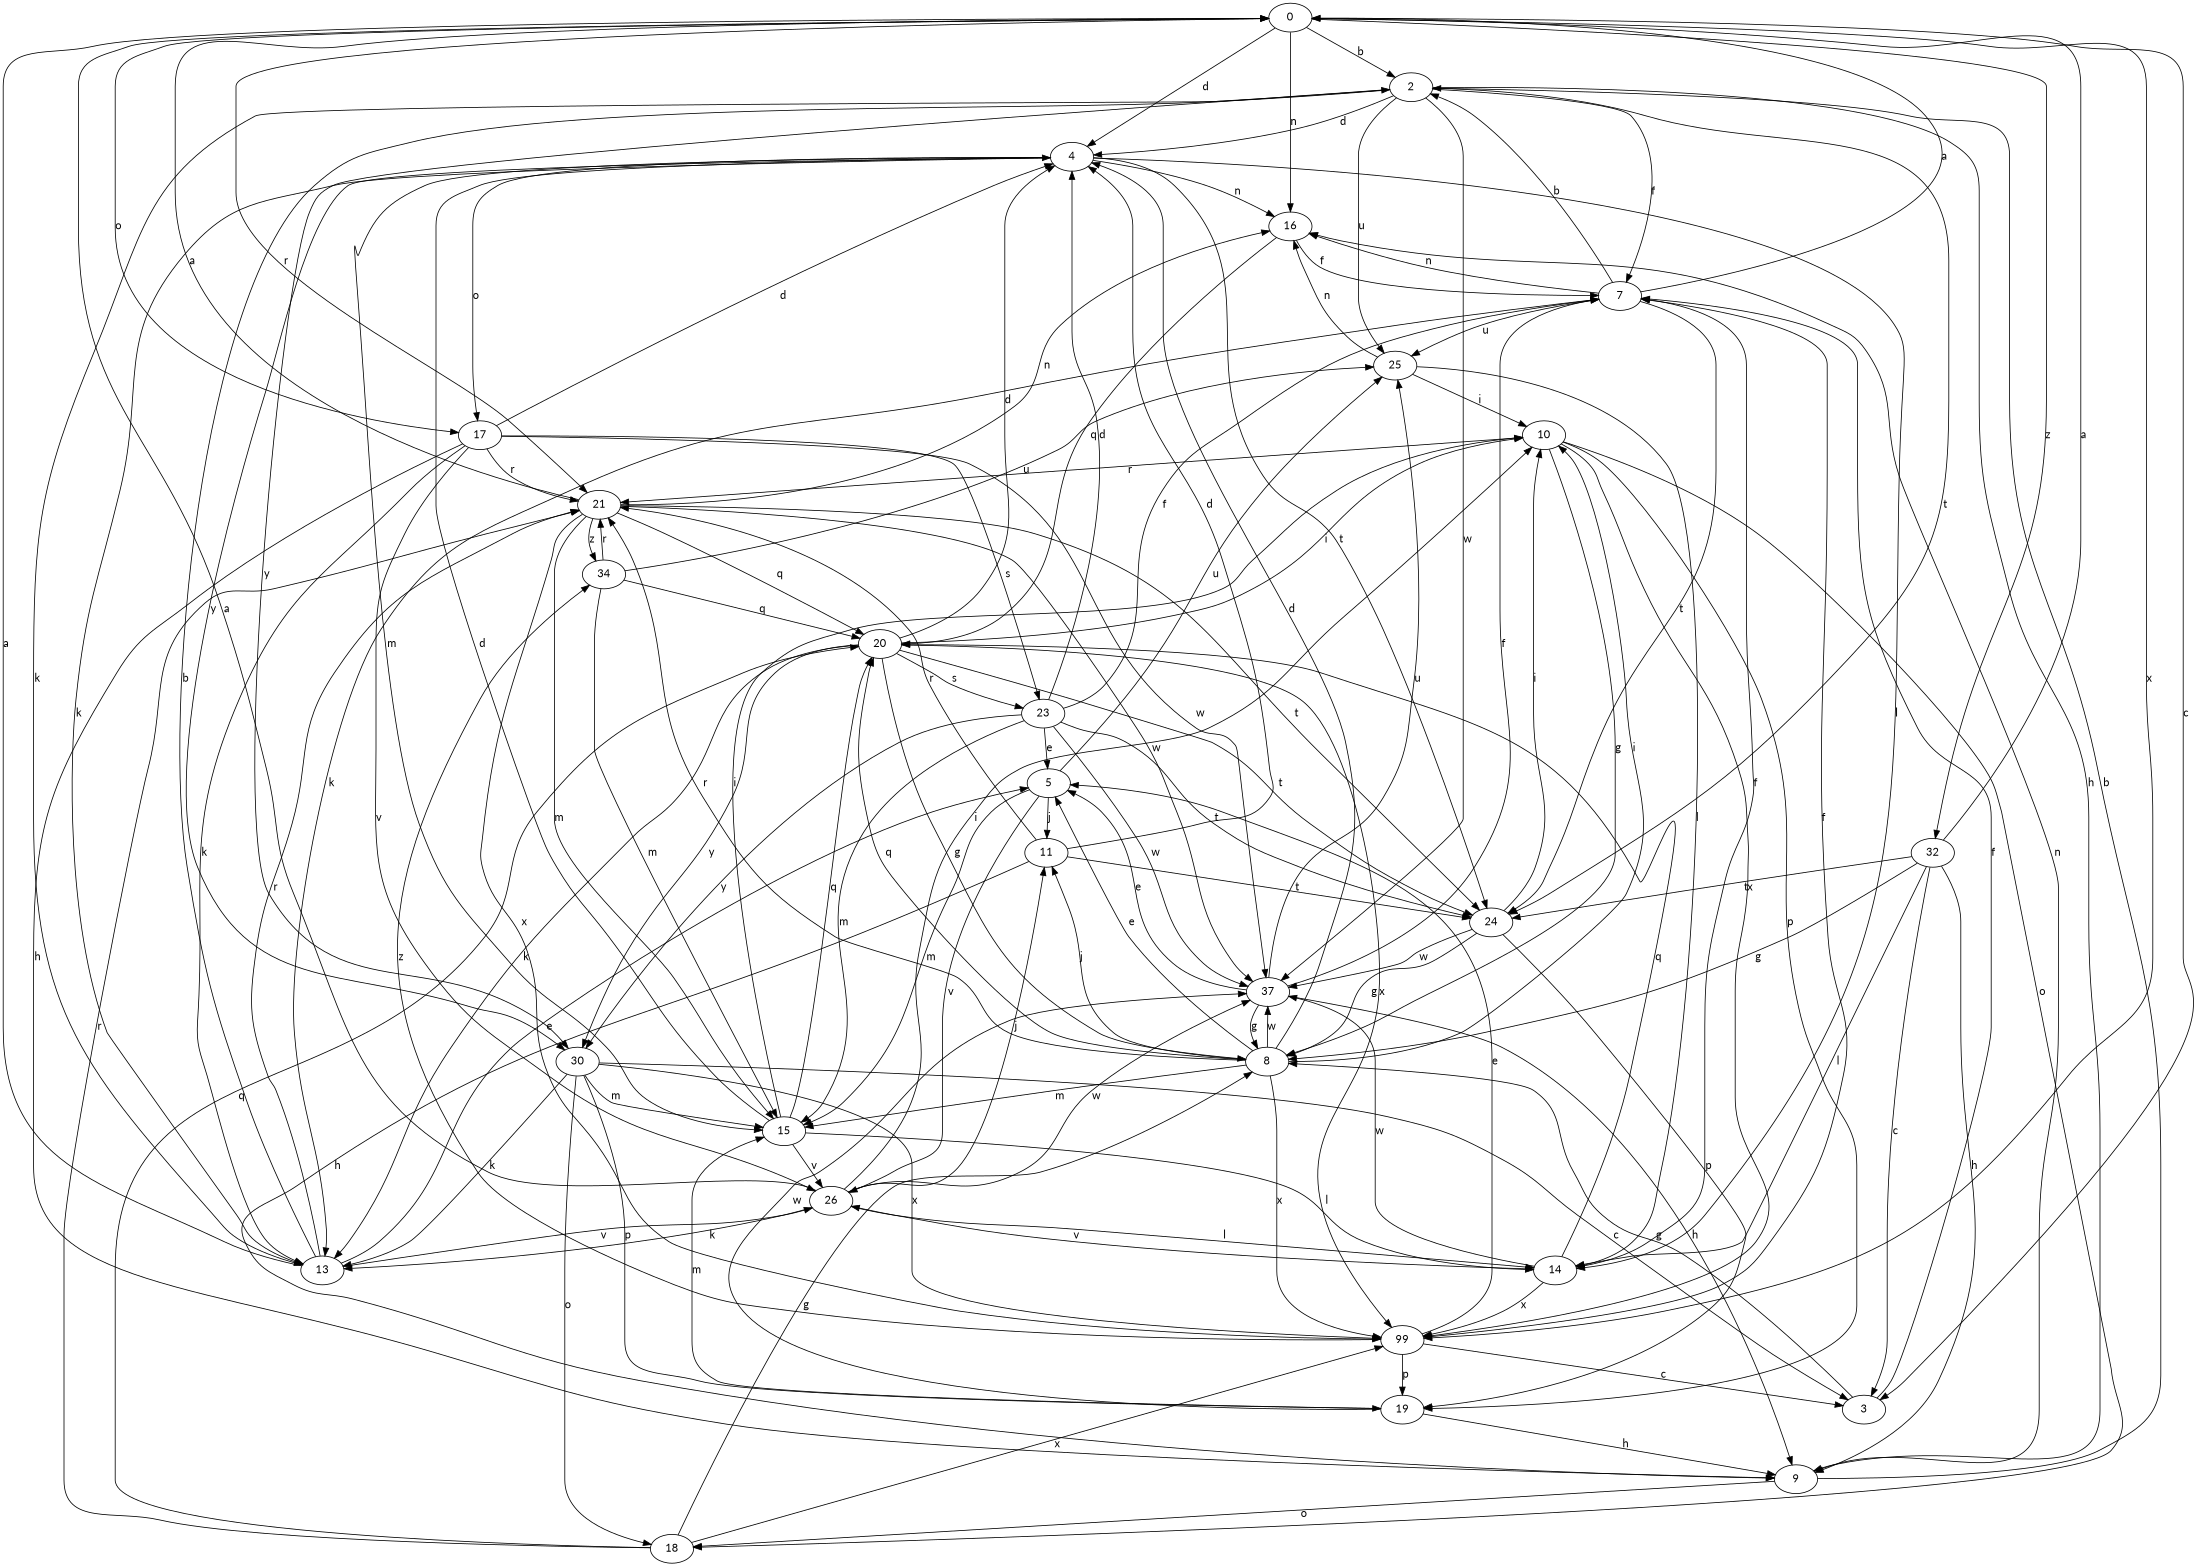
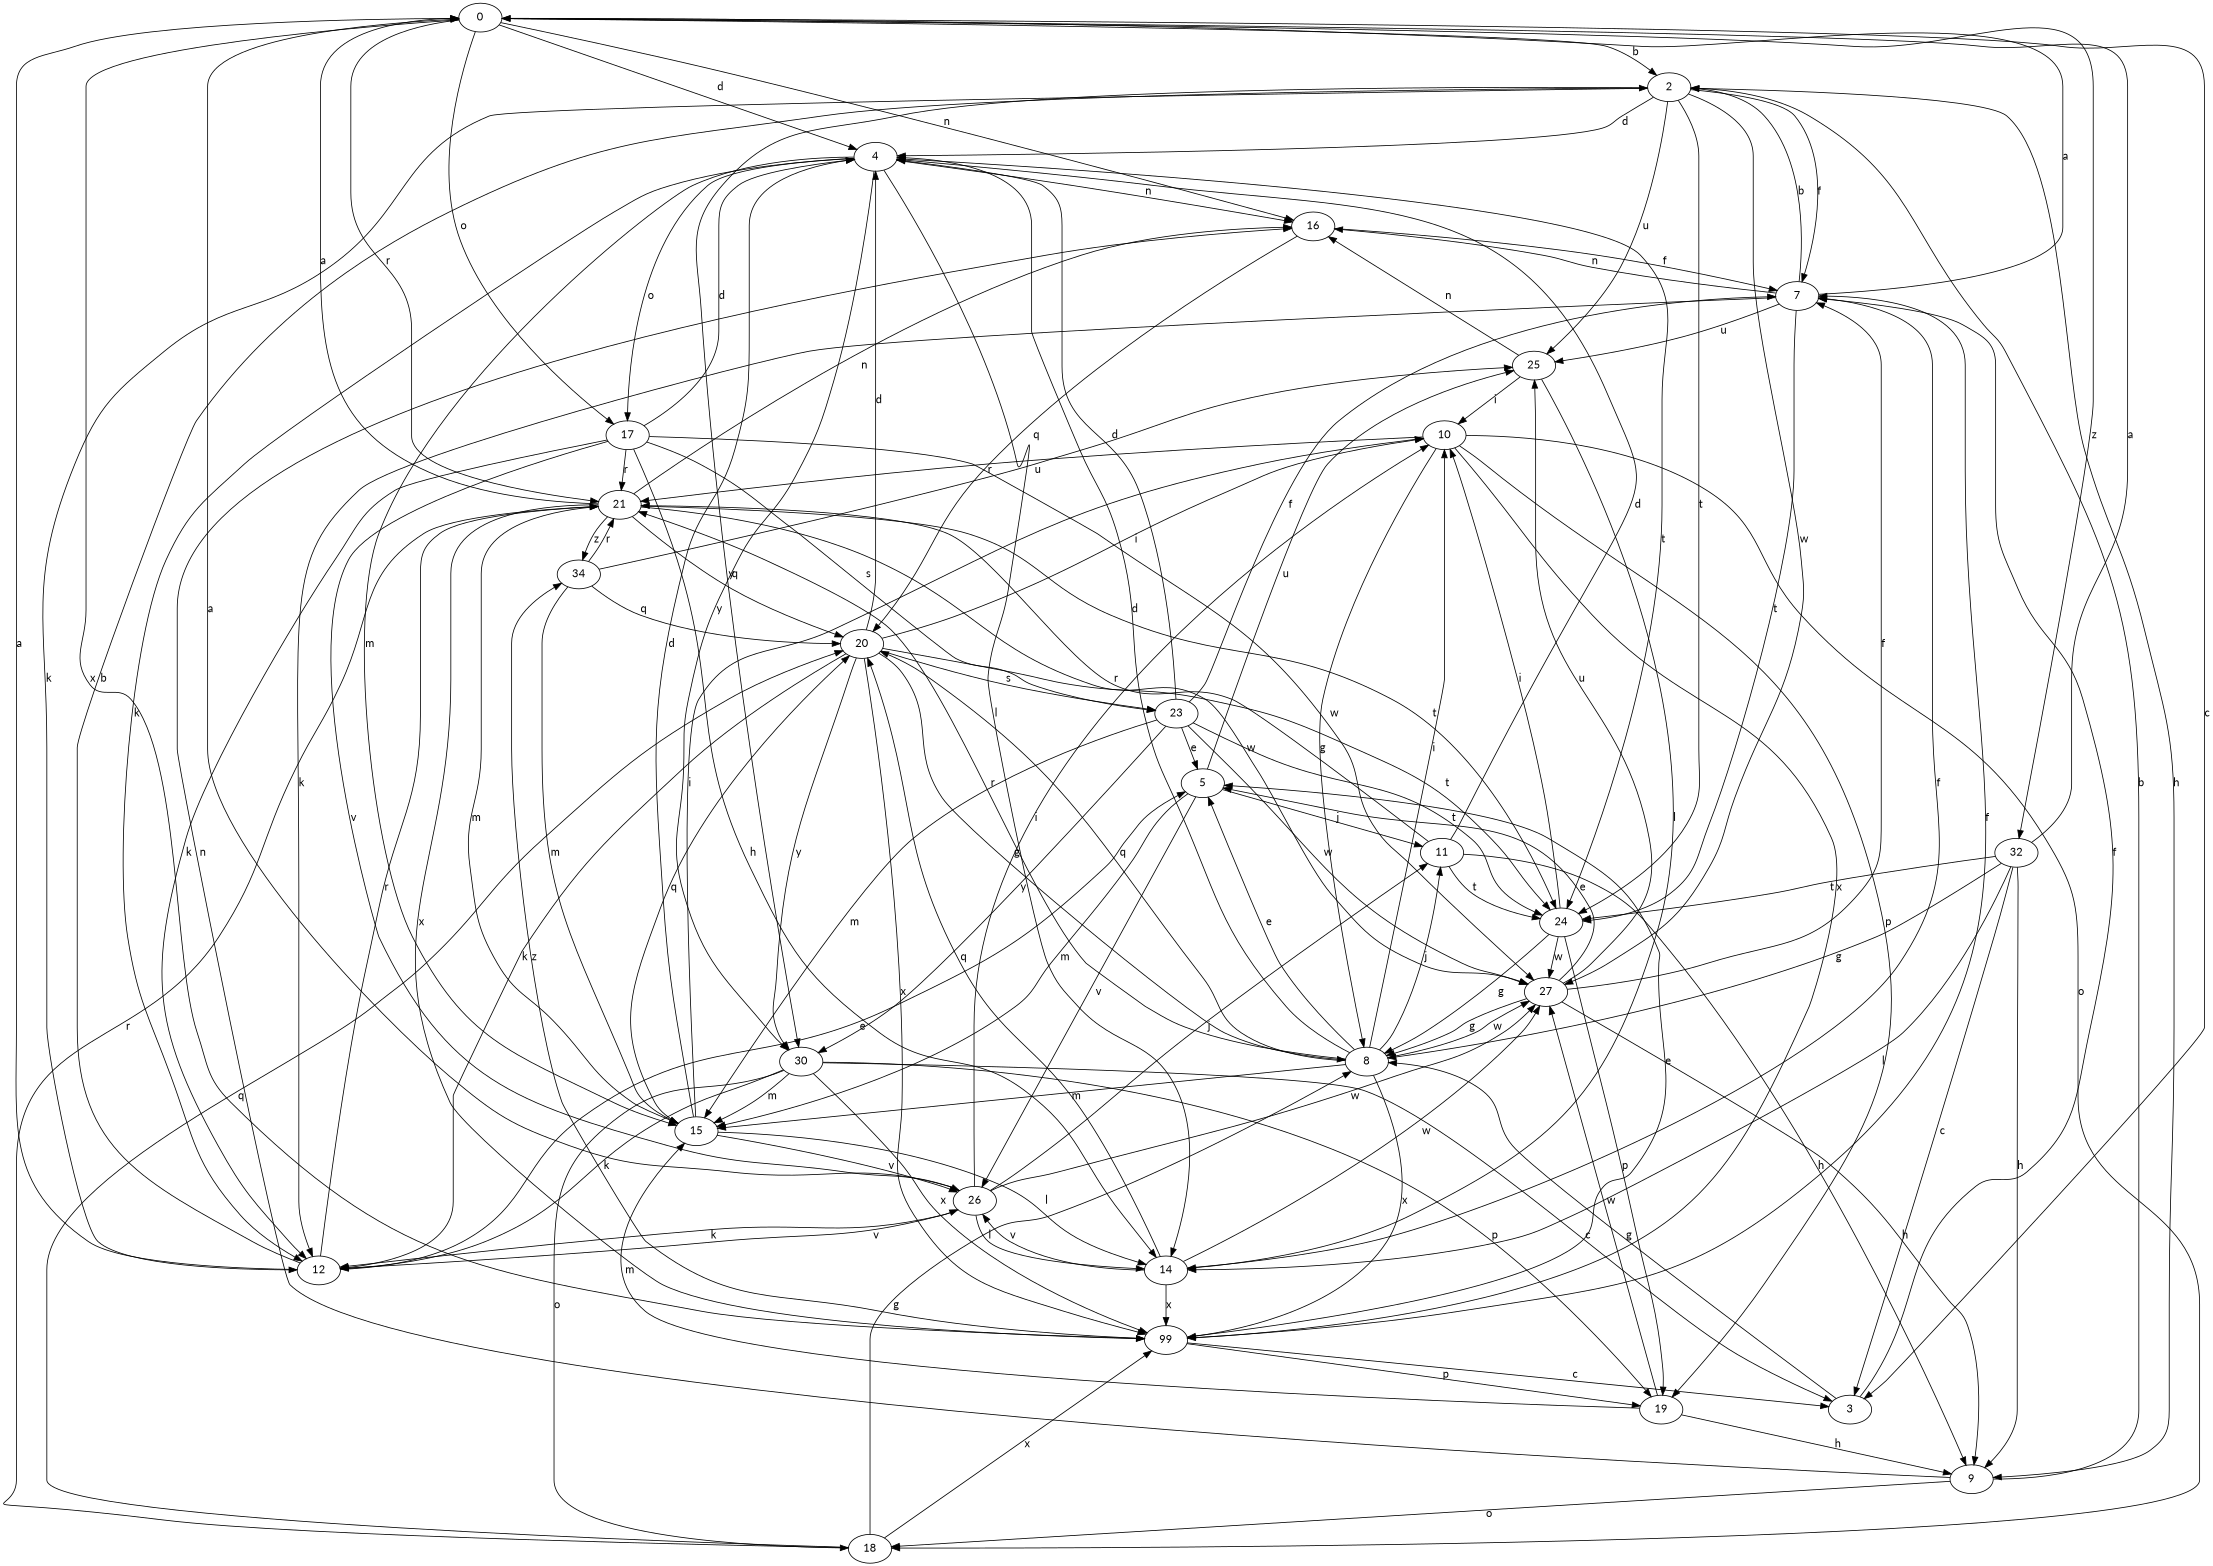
node "37": label "37" -> "27"
node "13": label "13" -> "12"
edge "17" -> "9": now "17" -> "14"
